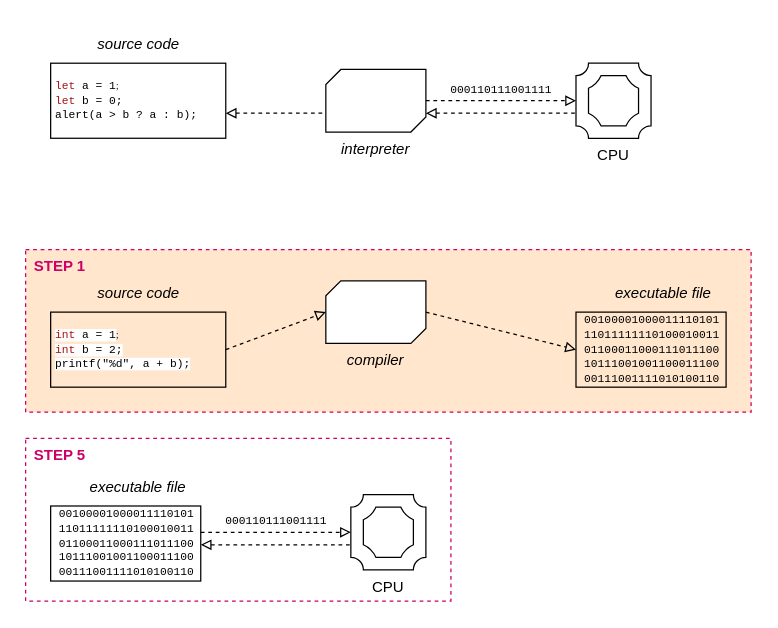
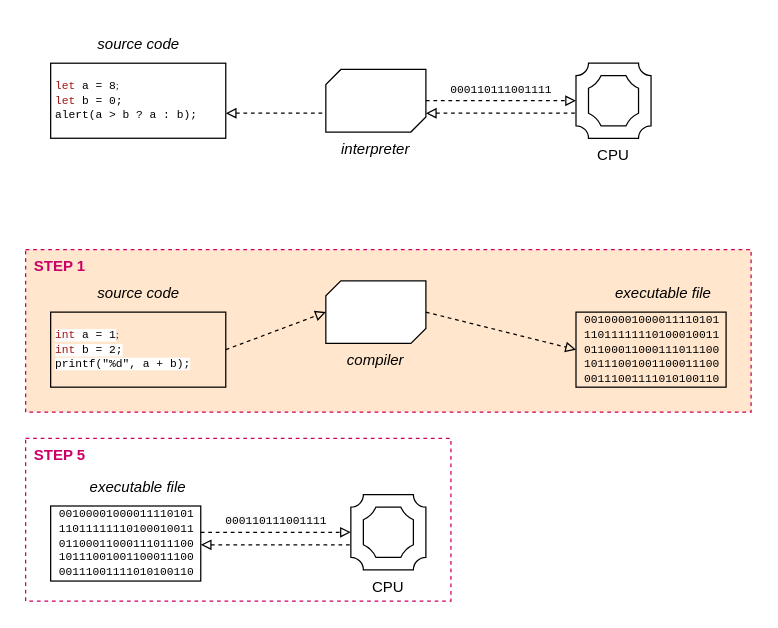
node "let a = 1; let b = 0;alert(a > b ? a : b);": label "let a = 1; let b = 0;alert(a > b ? a : b);" -> "let a = 8; let b = 0;alert(a > b ? a : b);"
